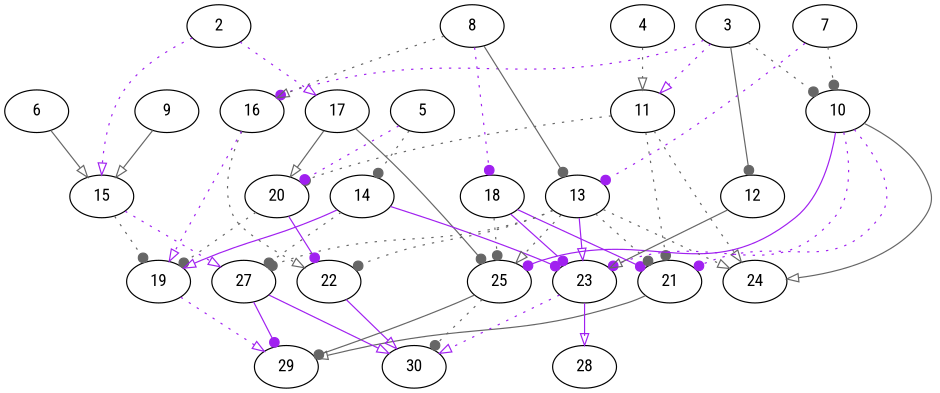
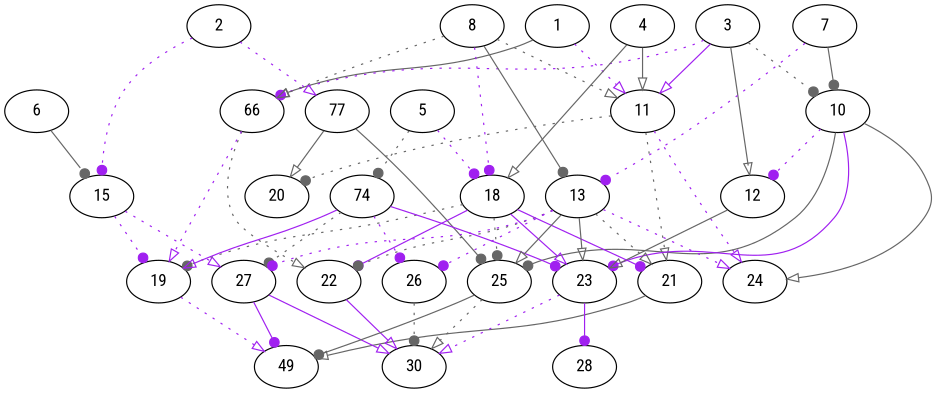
node "1": added
edge "8" -> "11": added
edge "3" -> "11": style dotted -> solid
edge "7" -> "10": style dotted -> solid
edge "4" -> "11": style dotted -> solid
edge "2" -> "15": arrowhead onormal -> dot
edge "3" -> "12": arrowhead dot -> onormal
edge "4" -> "18": added
node "9": removed
node "16": label "16" -> "66"
node "17": label "17" -> "77"
edge "6" -> "15": arrowhead onormal -> dot
edge "5" -> "20": now "5" -> "18"
edge "11" -> "21": arrowhead dot -> onormal
edge "11" -> "24": color gray40 -> purple
node "14": label "14" -> "74"
edge "13" -> "23": color purple -> gray40
edge "13" -> "24": color gray40 -> purple
edge "18" -> "23": arrowhead dot -> onormal
edge "13" -> "25": style dotted -> solid
edge "15" -> "19": color gray40 -> purple
edge "20" -> "22": now "18" -> "22"
edge "13" -> "21": arrowhead dot -> onormal
edge "20" -> "19": now "18" -> "19"
edge "13" -> "27": color gray40 -> purple
edge "10" -> "23": style dotted -> solid
edge "10" -> "25": color purple -> gray40
edge "10" -> "21": now "10" -> "12"
node "26": added
edge "25" -> "30": arrowhead dot -> onormal
edge "23" -> "28": arrowhead onormal -> dot
node "29": label "29" -> "49"
